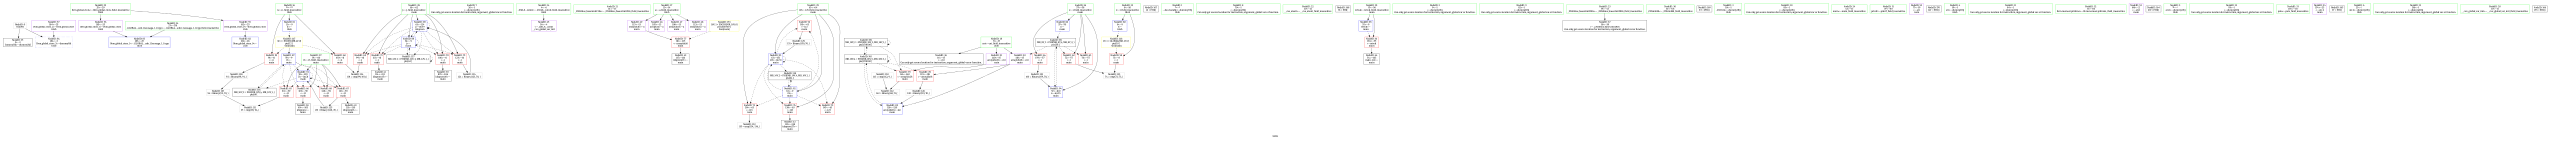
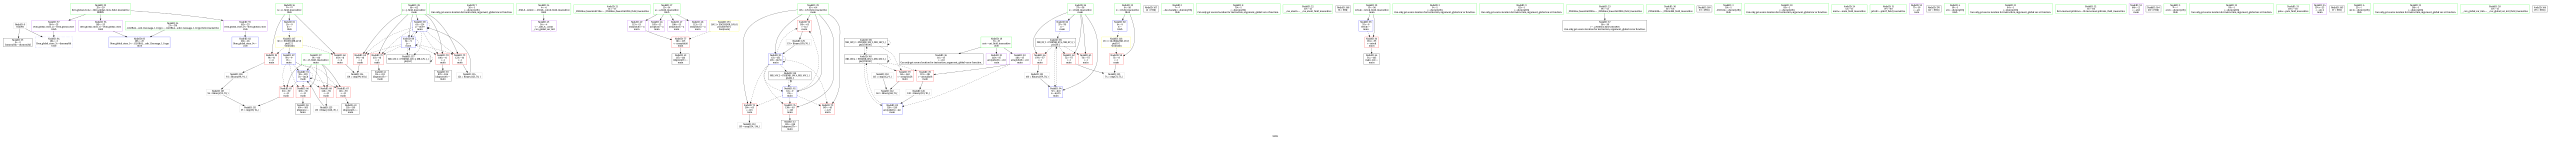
node "NodeID: 19": text "Glob" -> "NullPtr"
edge "NodeID: 19" -> "NodeID: 57": added
edge "NodeID: 29" -> "NodeID: 76": added
node "NodeID: 90": text "idxprom" -> "main"
edge "NodeID: 135" -> "NodeID: 50": now "NodeID: 135" -> "NodeID: 64"
edge "NodeID: 51" -> "NodeID: 79": removed
edge "NodeID: 92" -> "NodeID: 93": reversed
edge "NodeID: 50" -> "NodeID: 89": style solid -> dashed
node "NodeID: 136": removed
edge "NodeID: 67" -> "NodeID: 125": now "NodeID: 68" -> "NodeID: 125"
